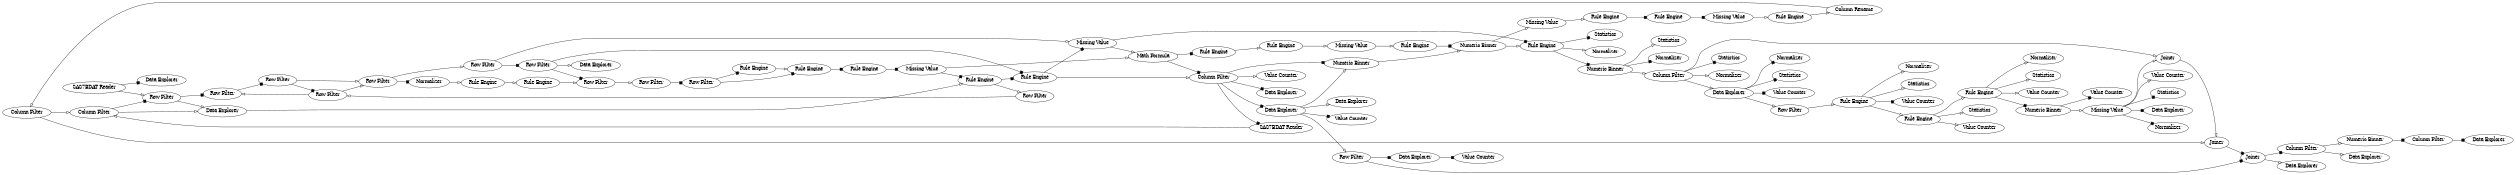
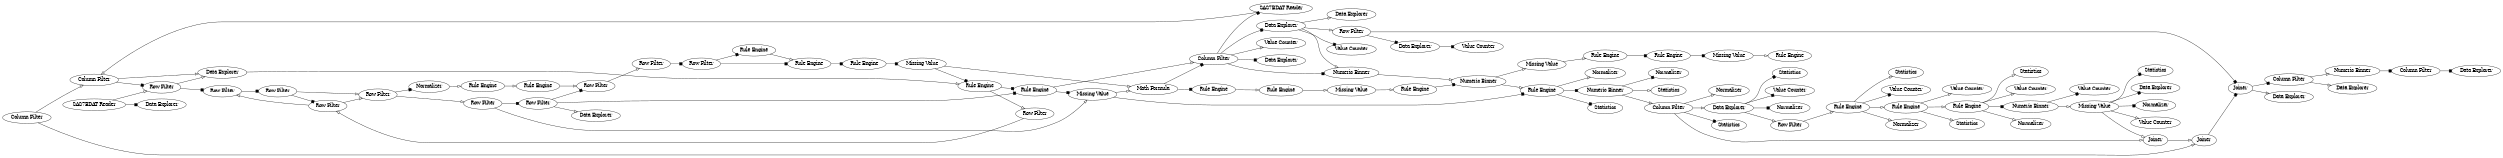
node "Column Rename": removed
